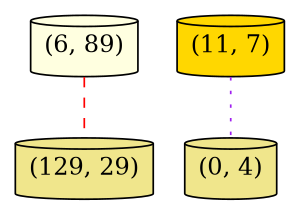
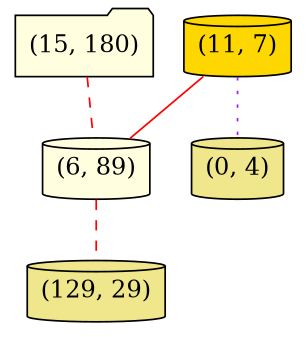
node "(15, 180)": added
edge "(11, 7)" -- "(6, 89)": added
